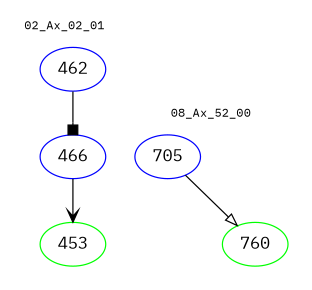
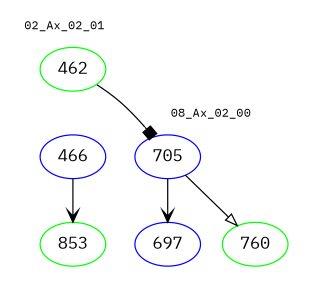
node "462": color blue -> green
edge "462" -> "466": now "462" -> "705"
cluster "08_Ax_52_00": label "08_Ax_52_00" -> "08_Ax_02_00"
node "453": label "453" -> "853"
node "697": added
